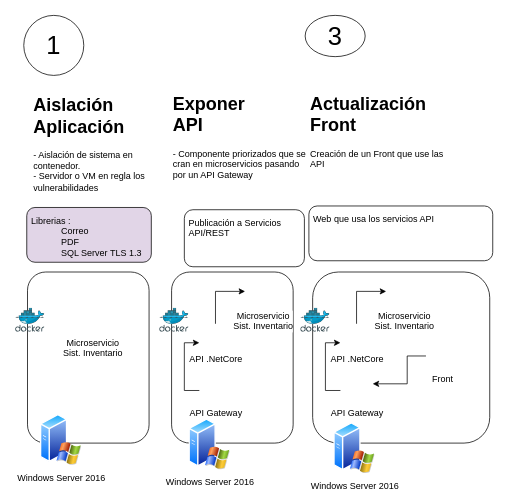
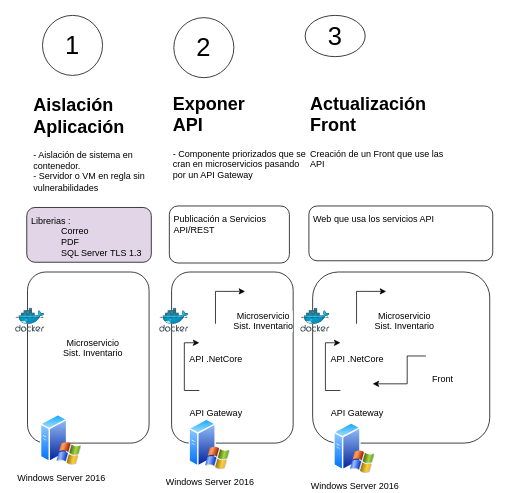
node "1": moved (54, 45) -> (72, 45)
node "2": added
node "Aislación Aplicación - Aislación de sistema en contenedor. - Servidor o VM en regla los vulnerabilidades": label "Aislación Aplicación - Aislación de sistema en contenedor. - Servidor o VM en regla los vulnerabilidades" -> "Aislación Aplicación - Aislación de sistema en contenedor. - Servidor o VM en regla sin vulnerabilidades"
node "Publicación a Servicios API/REST": moved (244, 238) -> (229, 234)
